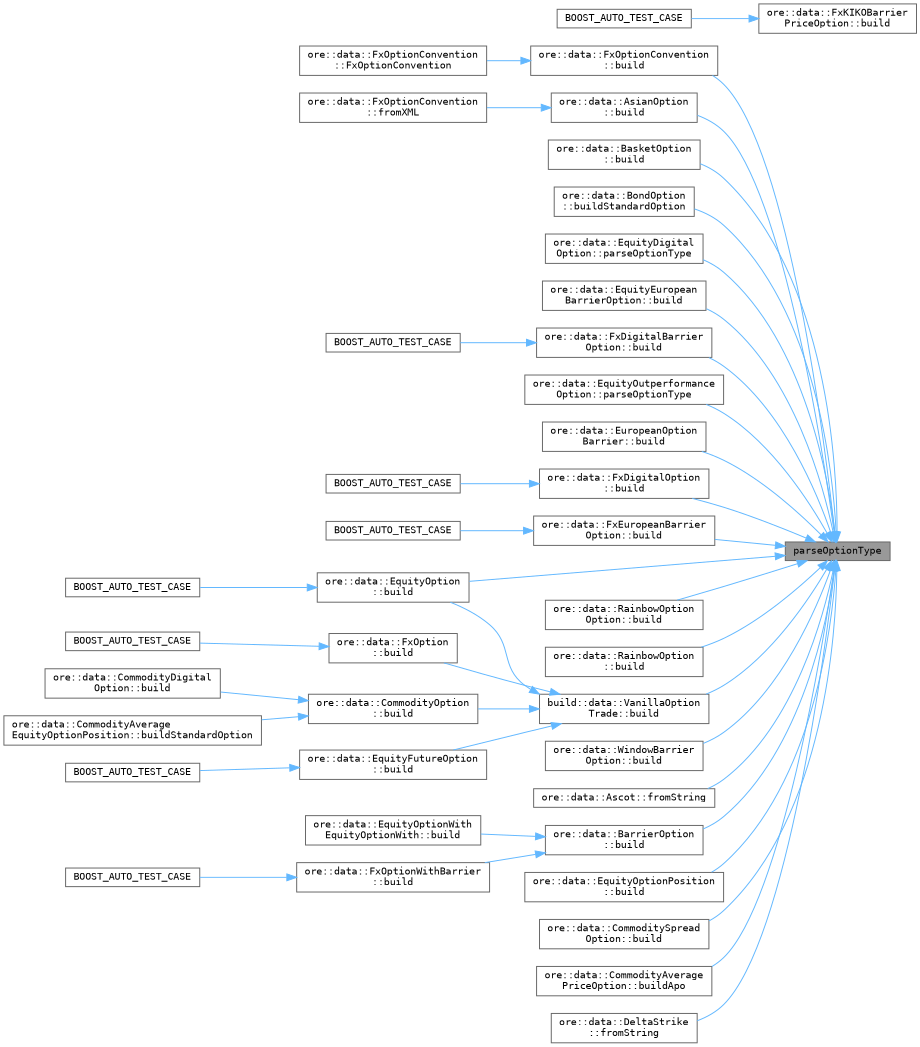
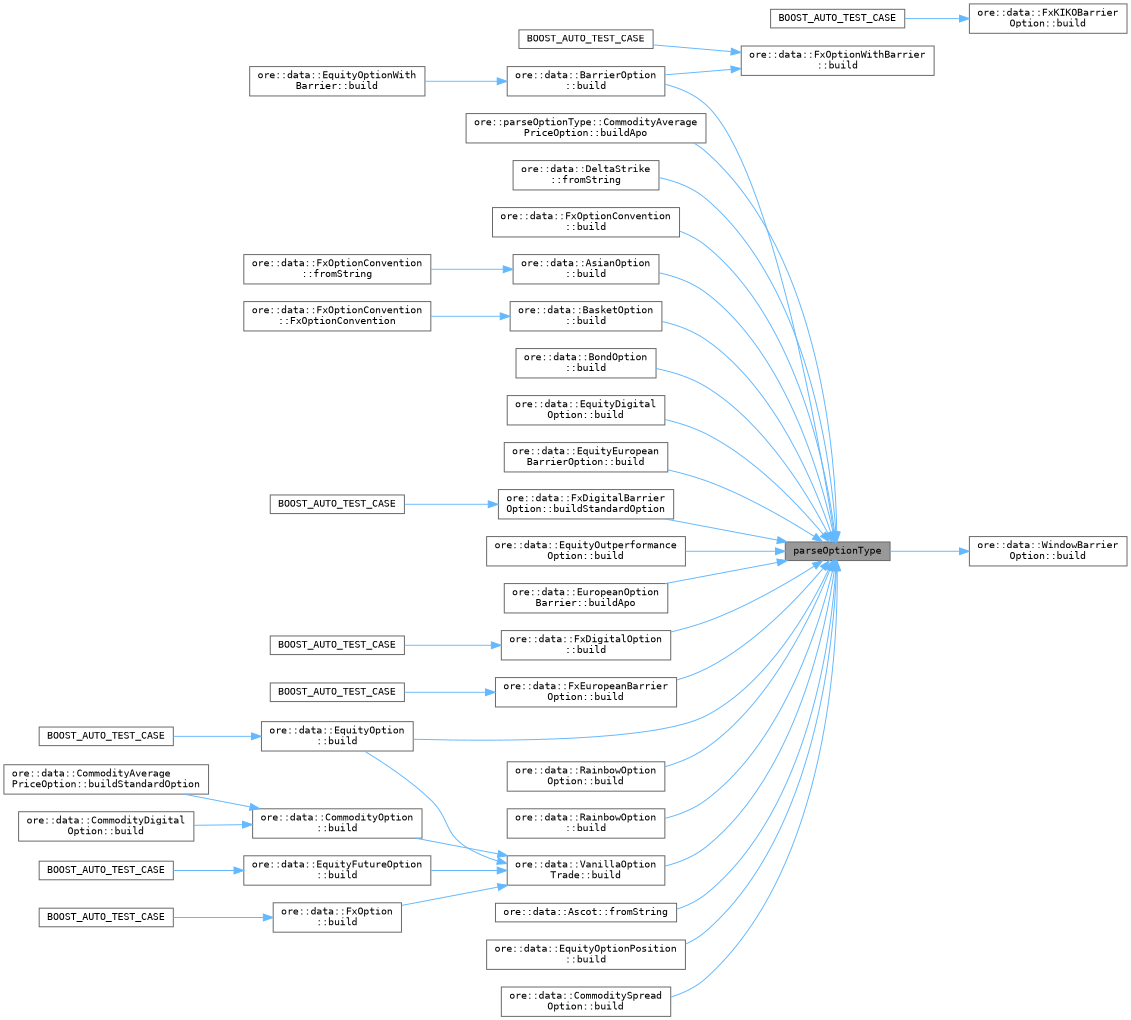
node "ore::data::FxKIKOBarrier PriceOption::build": label "ore::data::FxKIKOBarrier PriceOption::build" -> "ore::data::FxKIKOBarrier Option::build"
edge "ore::data::FxOptionConvention ::FxOptionConvention" -> "ore::data::FxOptionConvention ::build": now "ore::data::FxOptionConvention ::FxOptionConvention" -> "ore::data::BasketOption ::build"
node "ore::data::FxOptionConvention ::fromXML": label "ore::data::FxOptionConvention ::fromXML" -> "ore::data::FxOptionConvention ::fromString"
node "ore::data::BondOption ::buildStandardOption": label "ore::data::BondOption ::buildStandardOption" -> "ore::data::BondOption ::build"
node "ore::data::EquityDigital Option::parseOptionType": label "ore::data::EquityDigital Option::parseOptionType" -> "ore::data::EquityDigital Option::build"
node "ore::data::FxDigitalBarrier Option::build": label "ore::data::FxDigitalBarrier Option::build" -> "ore::data::FxDigitalBarrier Option::buildStandardOption"
node "ore::data::EquityOutperformance Option::parseOptionType": label "ore::data::EquityOutperformance Option::parseOptionType" -> "ore::data::EquityOutperformance Option::build"
node "ore::data::EuropeanOption Barrier::build": label "ore::data::EuropeanOption Barrier::build" -> "ore::data::EuropeanOption Barrier::buildApo"
edge "ore::data::WindowBarrier Option::build" -> "parseOptionType": reversed
node "build::data::VanillaOption Trade::build": label "build::data::VanillaOption Trade::build" -> "ore::data::VanillaOption Trade::build"
node "ore::data::CommodityAverage EquityOptionPosition::buildStandardOption": label "ore::data::CommodityAverage EquityOptionPosition::buildStandardOption" -> "ore::data::CommodityAverage PriceOption::buildStandardOption"
node "ore::data::EquityOptionWith EquityOptionWith::build": label "ore::data::EquityOptionWith EquityOptionWith::build" -> "ore::data::EquityOptionWith Barrier::build"
edge "ore::data::FxOptionWithBarrier ::build" -> "ore::data::BarrierOption ::build": reversed
node "ore::data::CommodityAverage PriceOption::buildApo": label "ore::data::CommodityAverage PriceOption::buildApo" -> "ore::parseOptionType::CommodityAverage PriceOption::buildApo"
